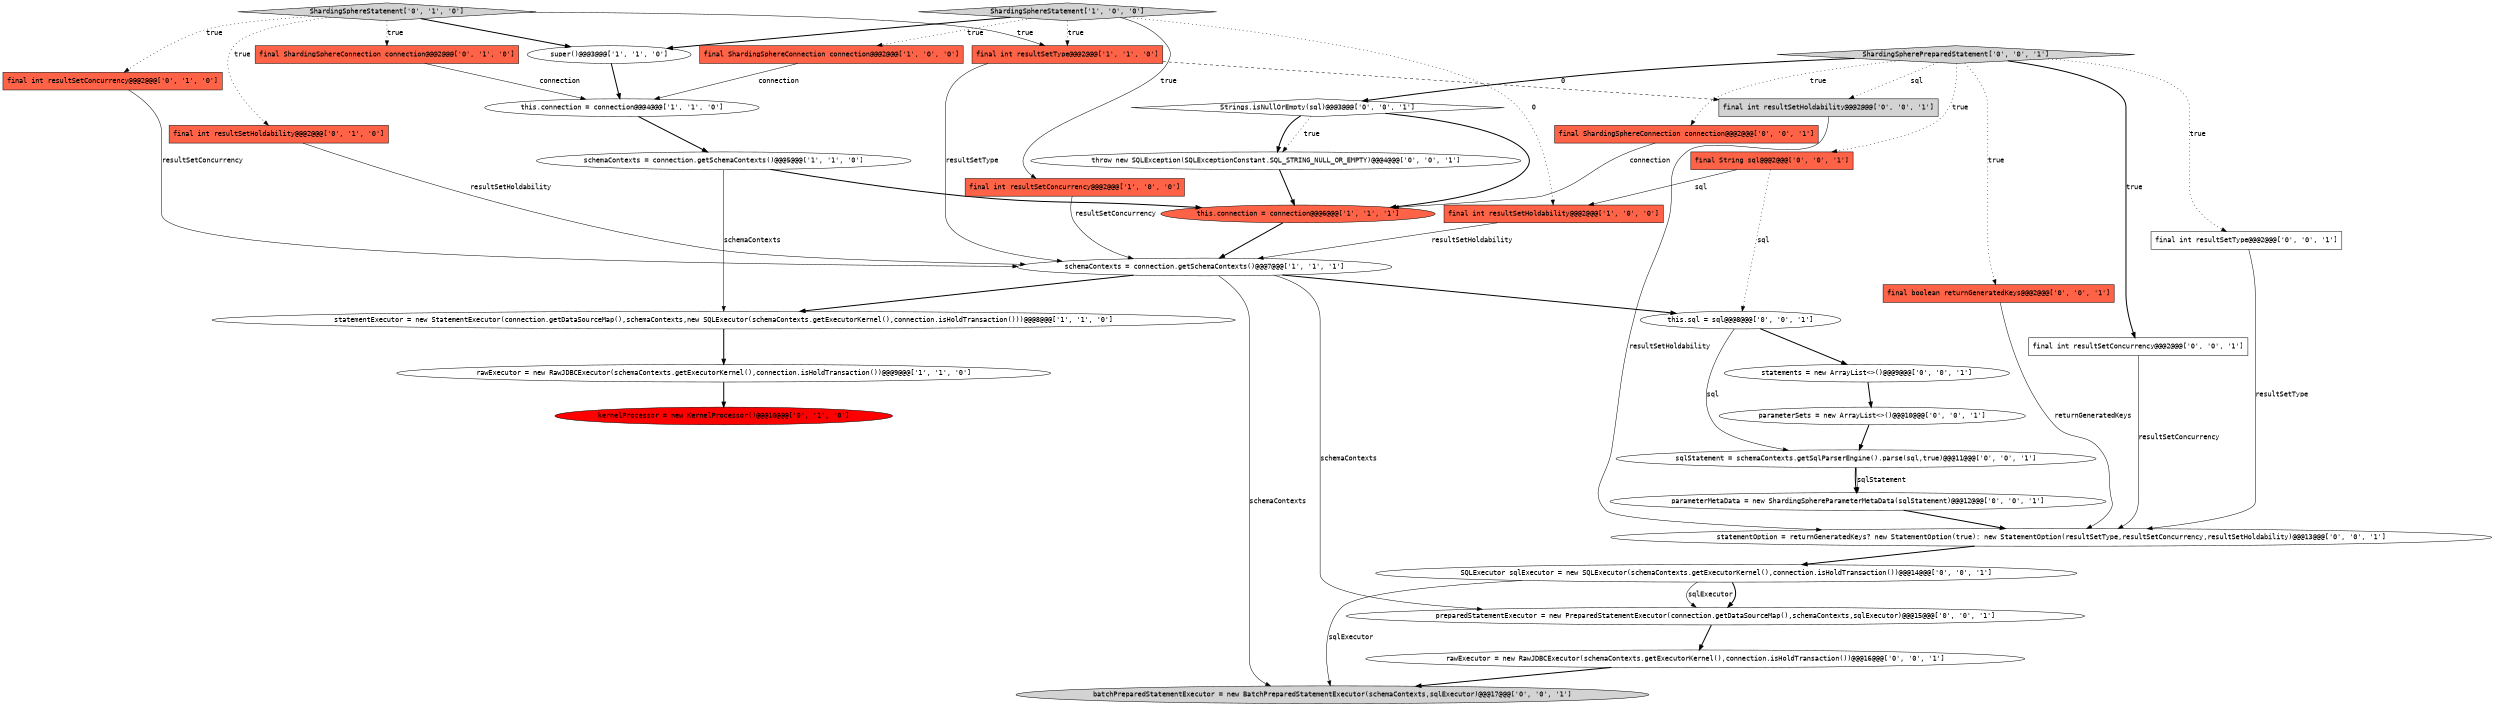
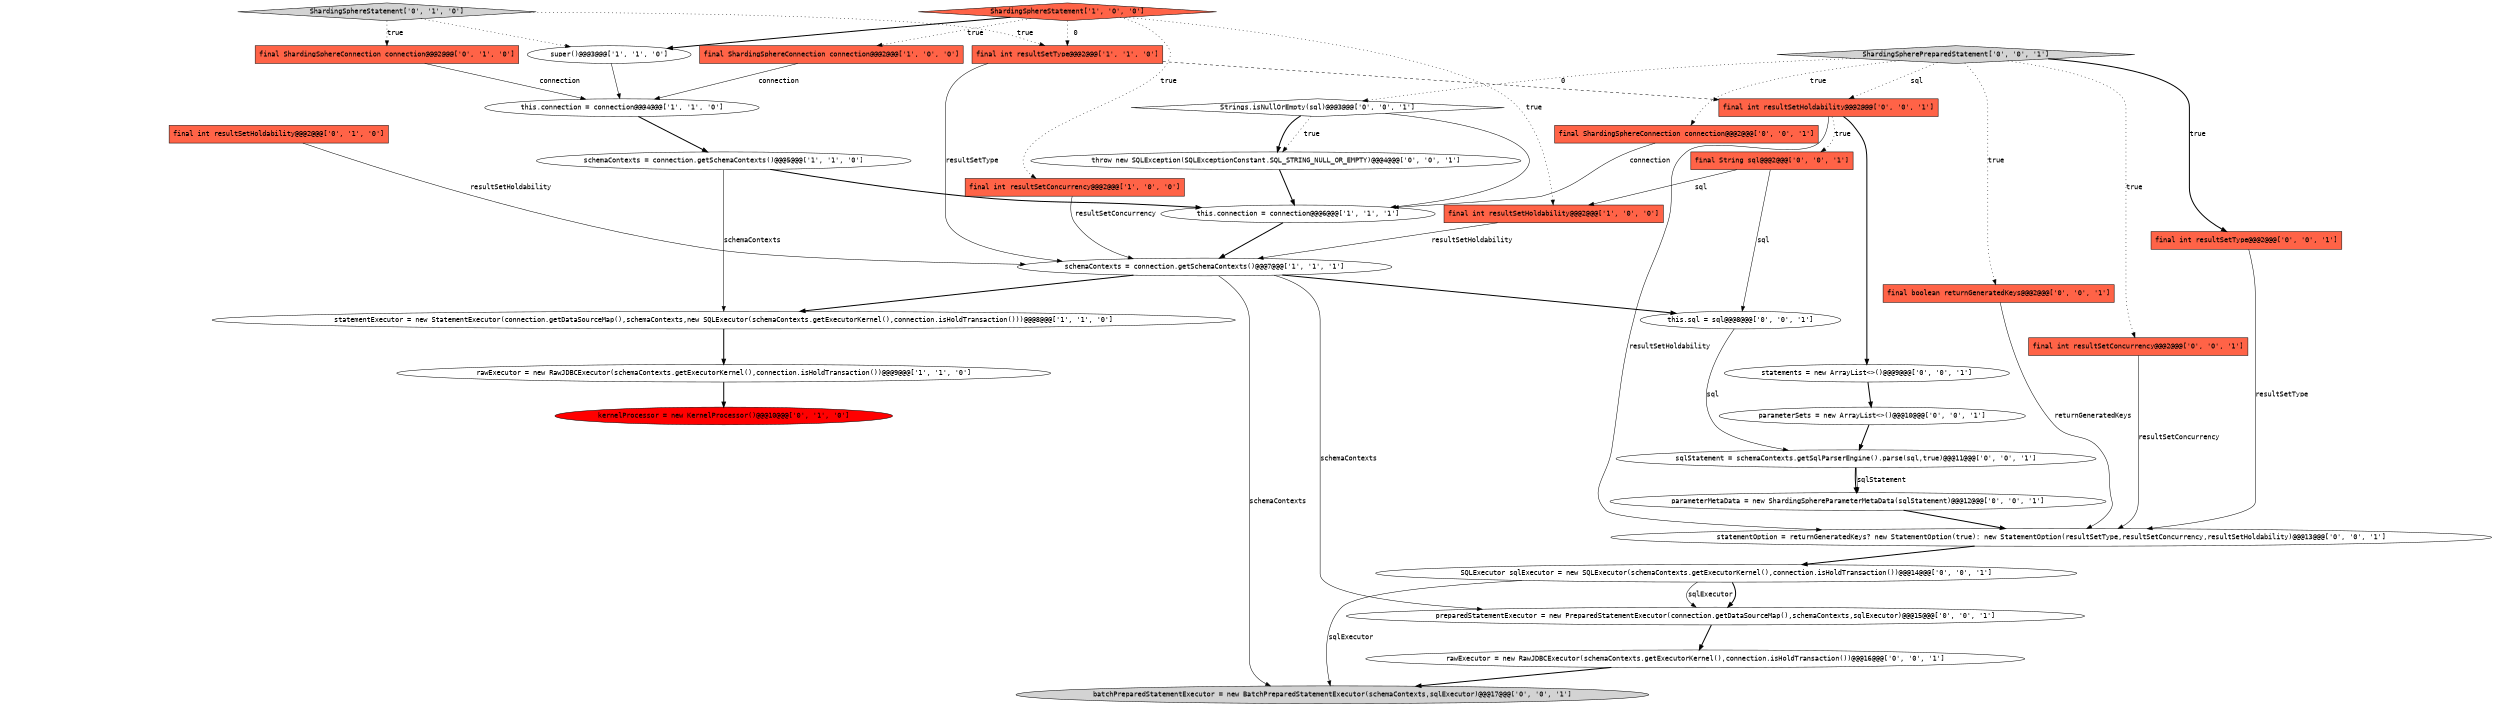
node "ShardingSphereStatement['1', '0', '0']": fillcolor lightgray -> tomato
edge "ShardingSphereStatement['0', '1', '0']" -> "final int resultSetType@@@2@@@['1', '1', '0']": style solid -> dotted
edge "ShardingSphereStatement['0', '1', '0']" -> "super()@@@3@@@['1', '1', '0']": style bold -> dotted
edge "ShardingSphereStatement['1', '0', '0']" -> "final int resultSetType@@@2@@@['1', '1', '0']": label "true" -> "0"
edge "ShardingSphereStatement['0', '1', '0']" -> "final int resultSetHoldability@@@2@@@['0', '1', '0']": removed, label "true"
edge "ShardingSpherePreparedStatement['0', '0', '1']" -> "Strings.isNullOrEmpty(sql)@@@3@@@['0', '0', '1']": style bold -> dotted
edge "super()@@@3@@@['1', '1', '0']" -> "this.connection = connection@@@4@@@['1', '1', '0']": style bold -> solid
node "final int resultSetConcurrency@@@2@@@['0', '1', '0']": removed
edge "ShardingSpherePreparedStatement['0', '0', '1']" -> "final int resultSetType@@@2@@@['0', '0', '1']": style dotted -> bold
edge "ShardingSphereStatement['1', '0', '0']" -> "final int resultSetConcurrency@@@2@@@['1', '0', '0']": style solid -> dotted
edge "ShardingSphereStatement['1', '0', '0']" -> "final int resultSetHoldability@@@2@@@['1', '0', '0']": label "0" -> "true"
node "final int resultSetHoldability@@@2@@@['0', '0', '1']": fillcolor lightgray -> tomato
edge "ShardingSpherePreparedStatement['0', '0', '1']" -> "final String sql@@@2@@@['0', '0', '1']": now "final int resultSetHoldability@@@2@@@['0', '0', '1']" -> "final String sql@@@2@@@['0', '0', '1']"
edge "ShardingSpherePreparedStatement['0', '0', '1']" -> "final int resultSetConcurrency@@@2@@@['0', '0', '1']": style bold -> dotted
edge "Strings.isNullOrEmpty(sql)@@@3@@@['0', '0', '1']" -> "this.connection = connection@@@6@@@['1', '1', '1']": style bold -> solid
node "this.connection = connection@@@6@@@['1', '1', '1']": fillcolor tomato -> white
edge "final String sql@@@2@@@['0', '0', '1']" -> "this.sql = sql@@@8@@@['0', '0', '1']": style dotted -> solid
node "final int resultSetType@@@2@@@['0', '0', '1']": fillcolor white -> tomato
edge "this.sql = sql@@@8@@@['0', '0', '1']" -> "statements = new ArrayList<>()@@@9@@@['0', '0', '1']": now "final int resultSetHoldability@@@2@@@['0', '0', '1']" -> "statements = new ArrayList<>()@@@9@@@['0', '0', '1']"
node "final int resultSetConcurrency@@@2@@@['0', '0', '1']": fillcolor white -> tomato
